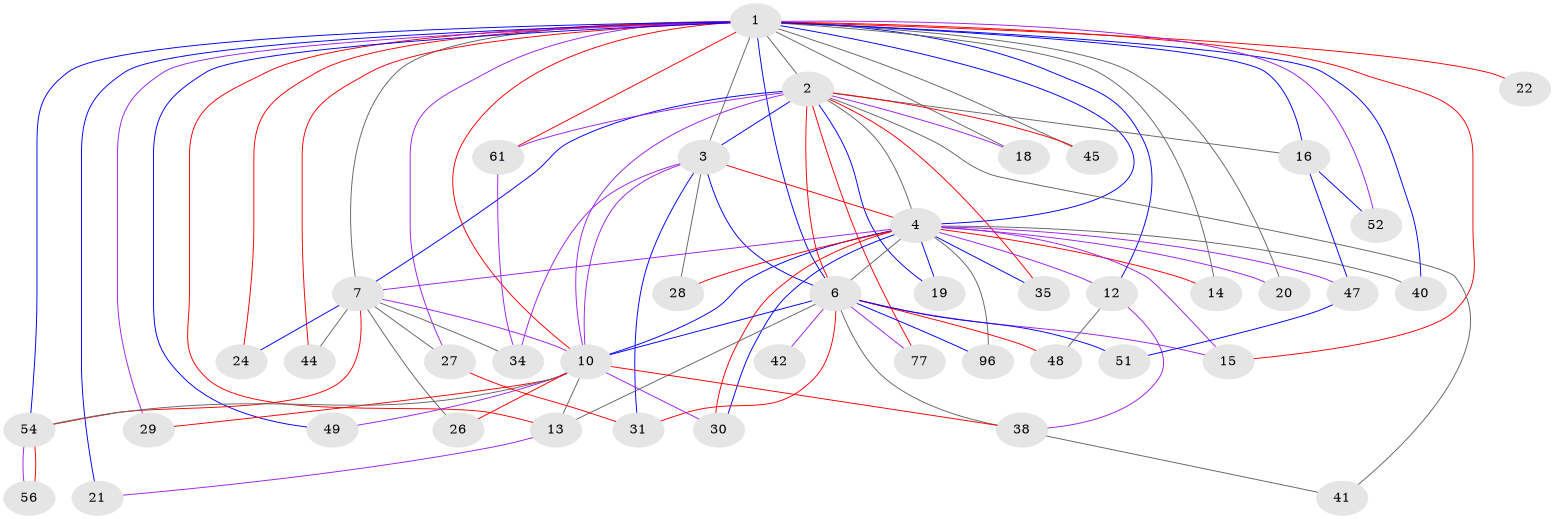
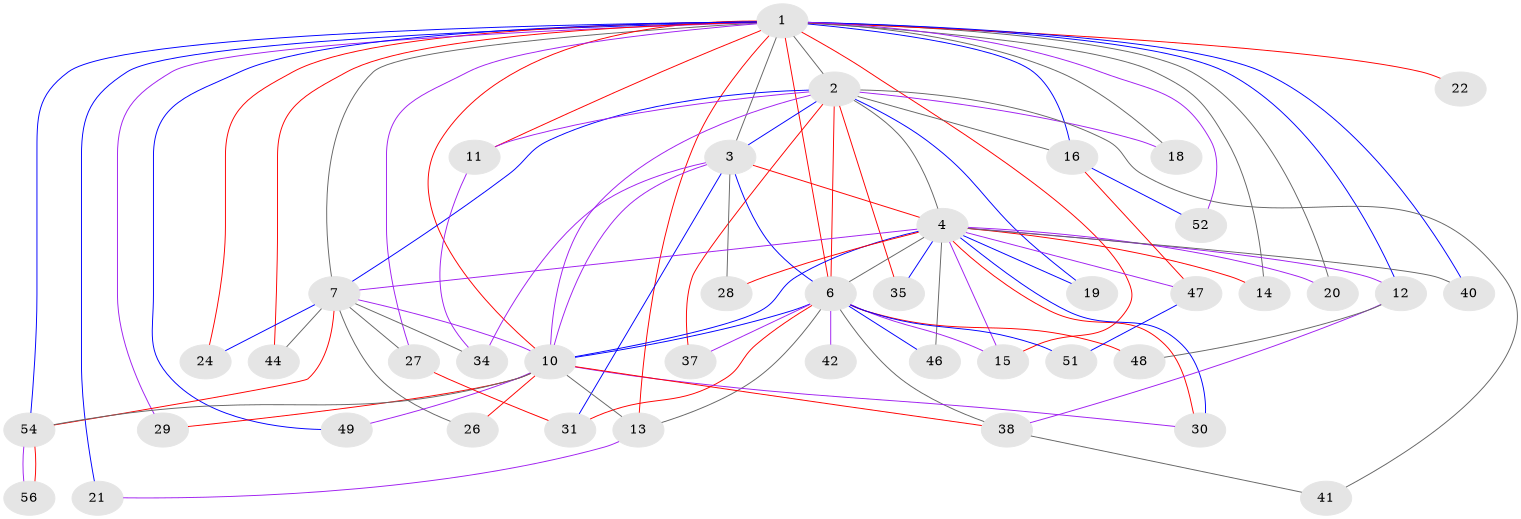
edge "1" -- "4": removed
node "61": label "61" -> "11"
node "45": removed
edge "1" -- "6": color blue -> red
edge "16" -- "47": color blue -> red
node "77": label "77" -> "37"
node "96": label "96" -> "46"
